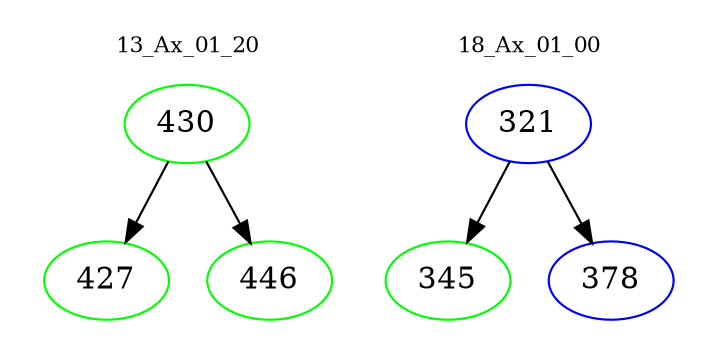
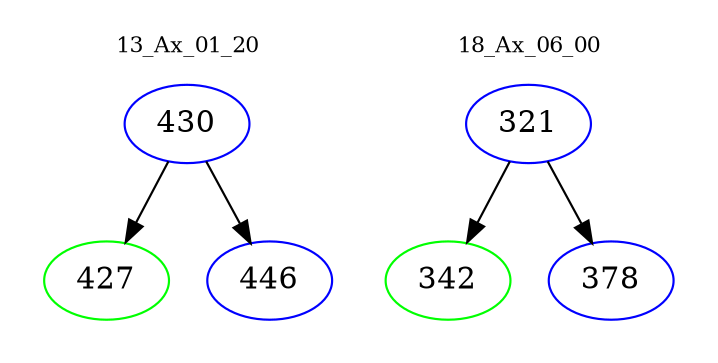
cluster "18_Ax_01_00": label "18_Ax_01_00" -> "18_Ax_06_00"
node "430": color green -> blue
node "446": color green -> blue
node "345": label "345" -> "342"
